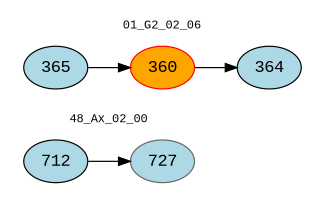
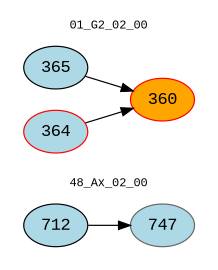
cluster "01_G2_02_06": label "01_G2_02_06" -> "01_G2_02_00"
edge "360" -> "364": reversed
node "364": color black -> red
node "727": label "727" -> "747"
